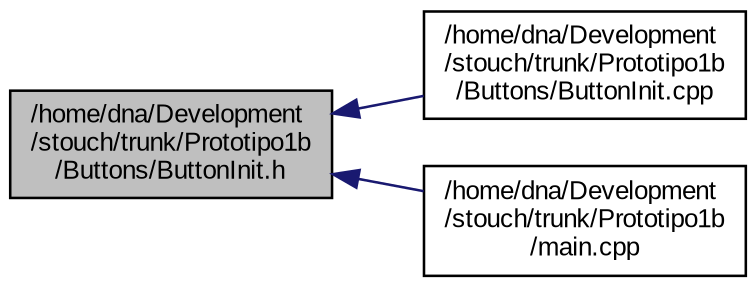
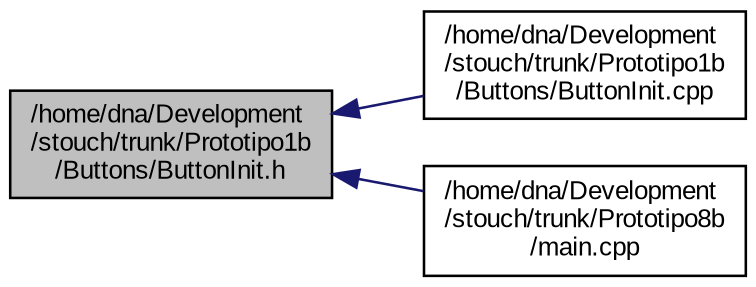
node "/home/dna/Development /stouch/trunk/Prototipo1b /main.cpp": label "/home/dna/Development /stouch/trunk/Prototipo1b /main.cpp" -> "/home/dna/Development /stouch/trunk/Prototipo8b /main.cpp"
